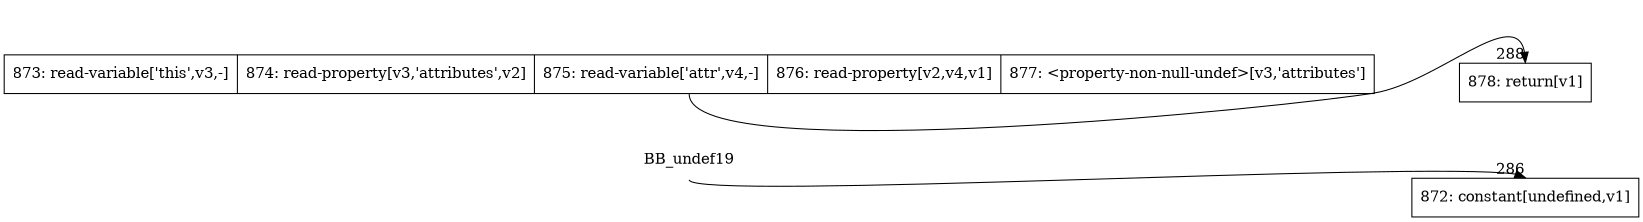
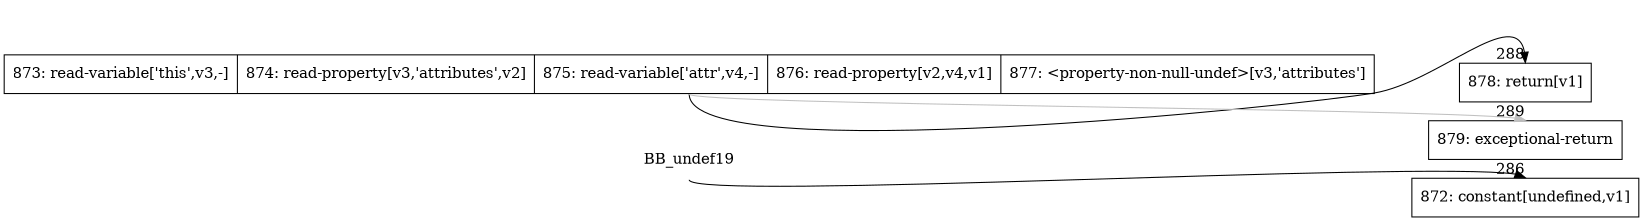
node "879: exceptional-return": added
